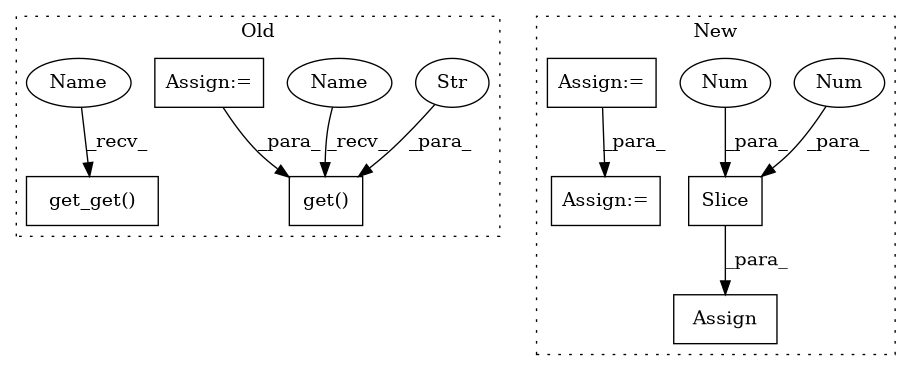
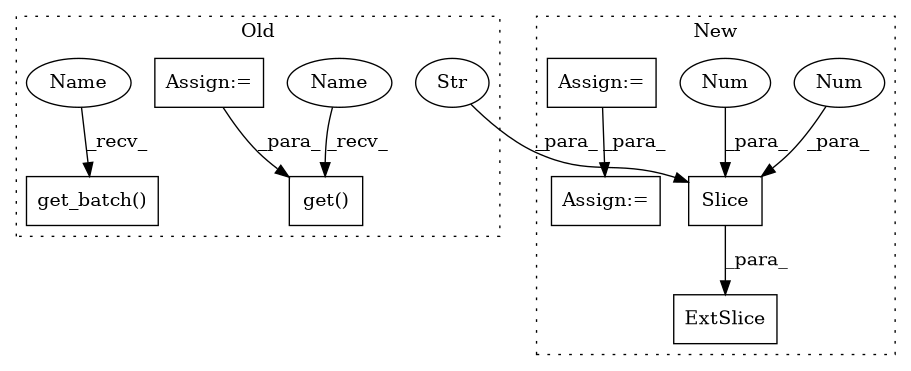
edge "Str" -> "get()": now "Str" -> "Slice"
node "get_get()": label "get_get()" -> "get_batch()"
node "Assign": label "Assign" -> "ExtSlice"
